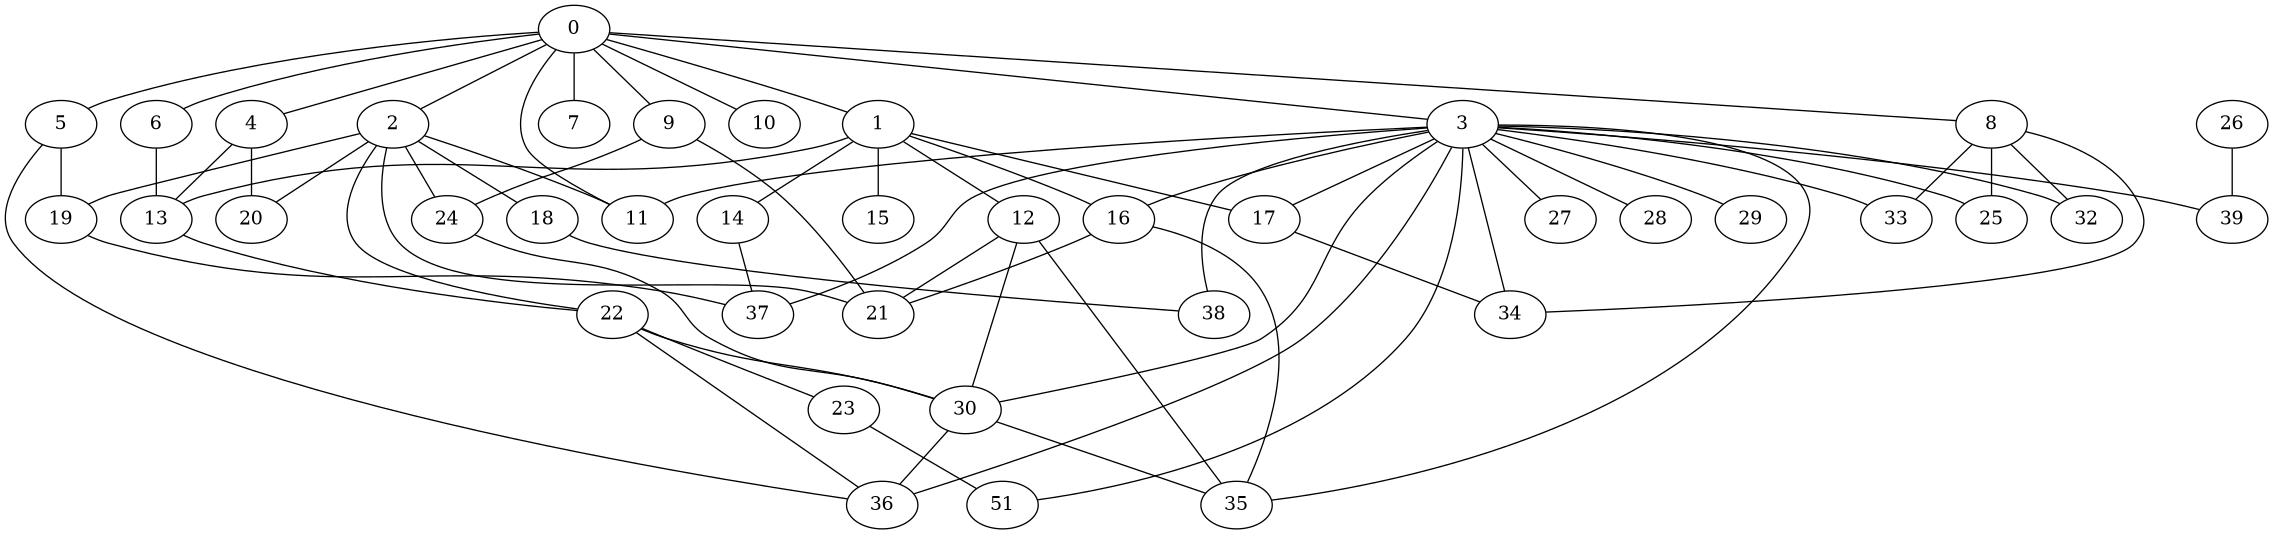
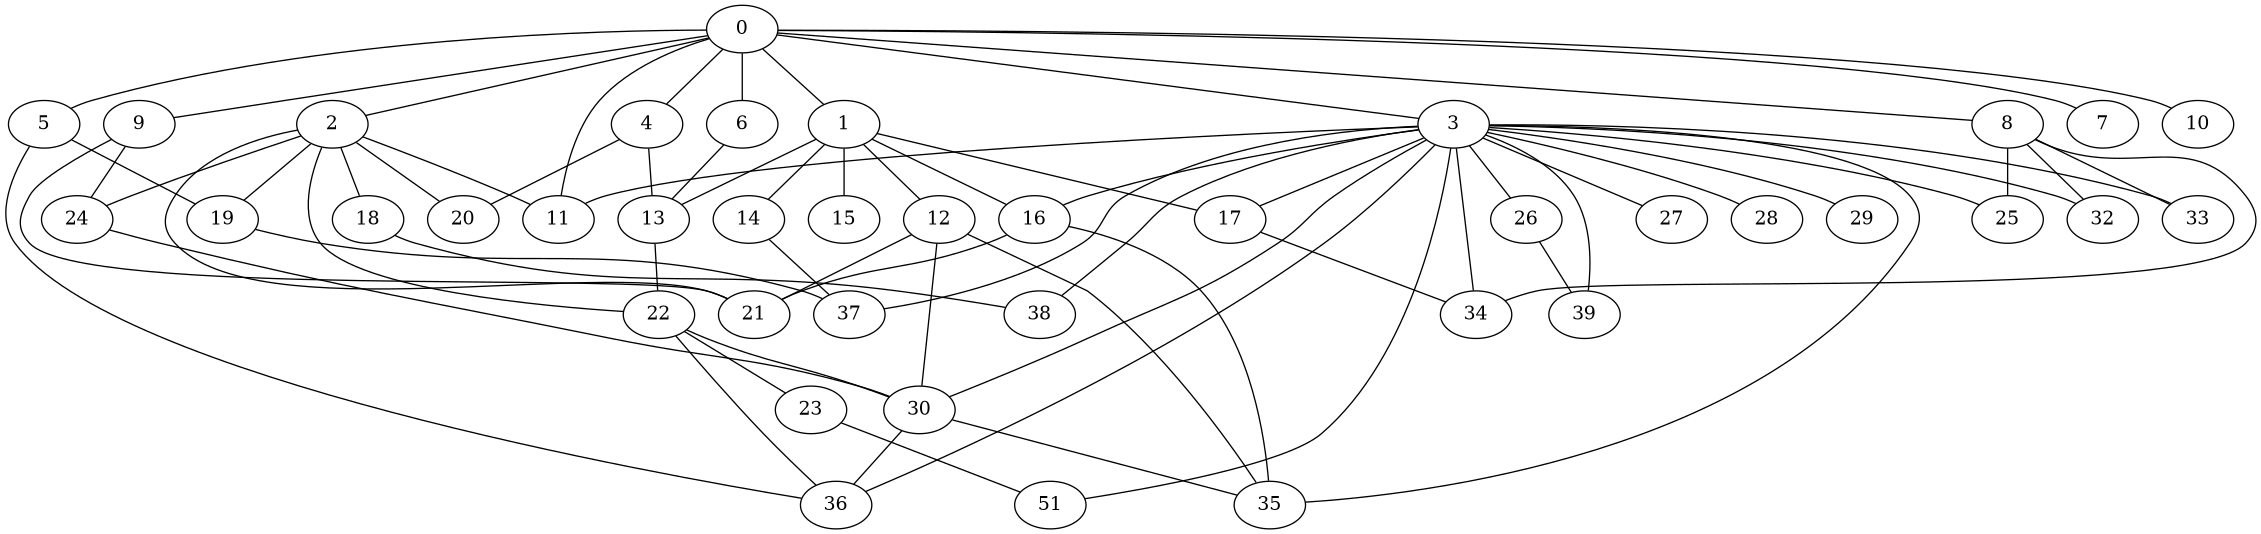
edge "3" -- "26": added
